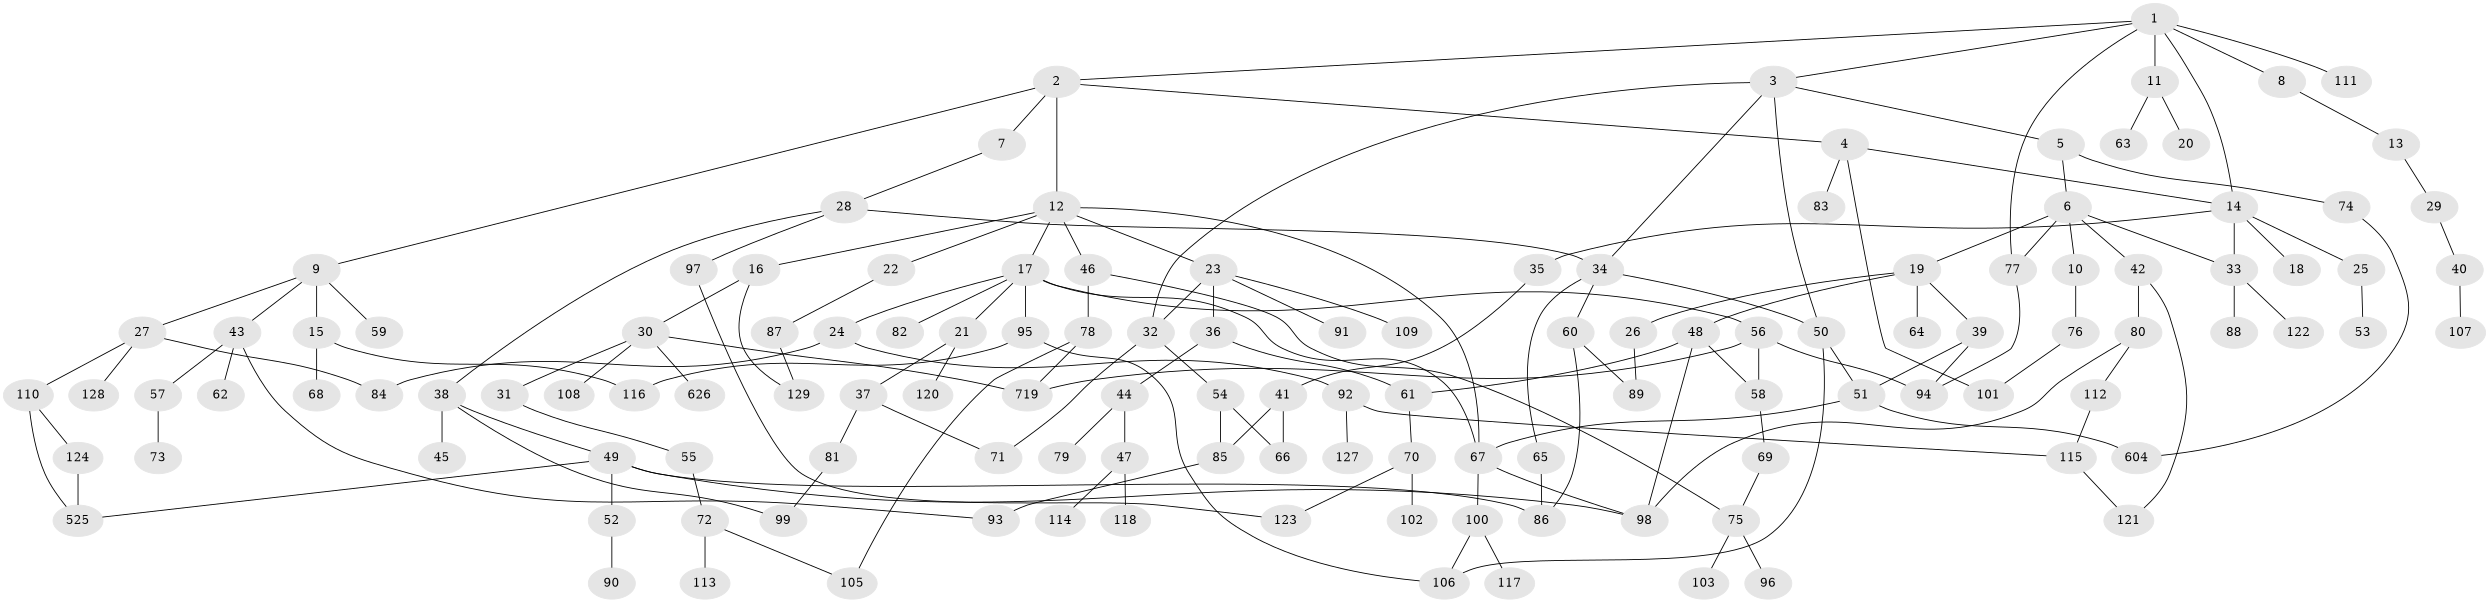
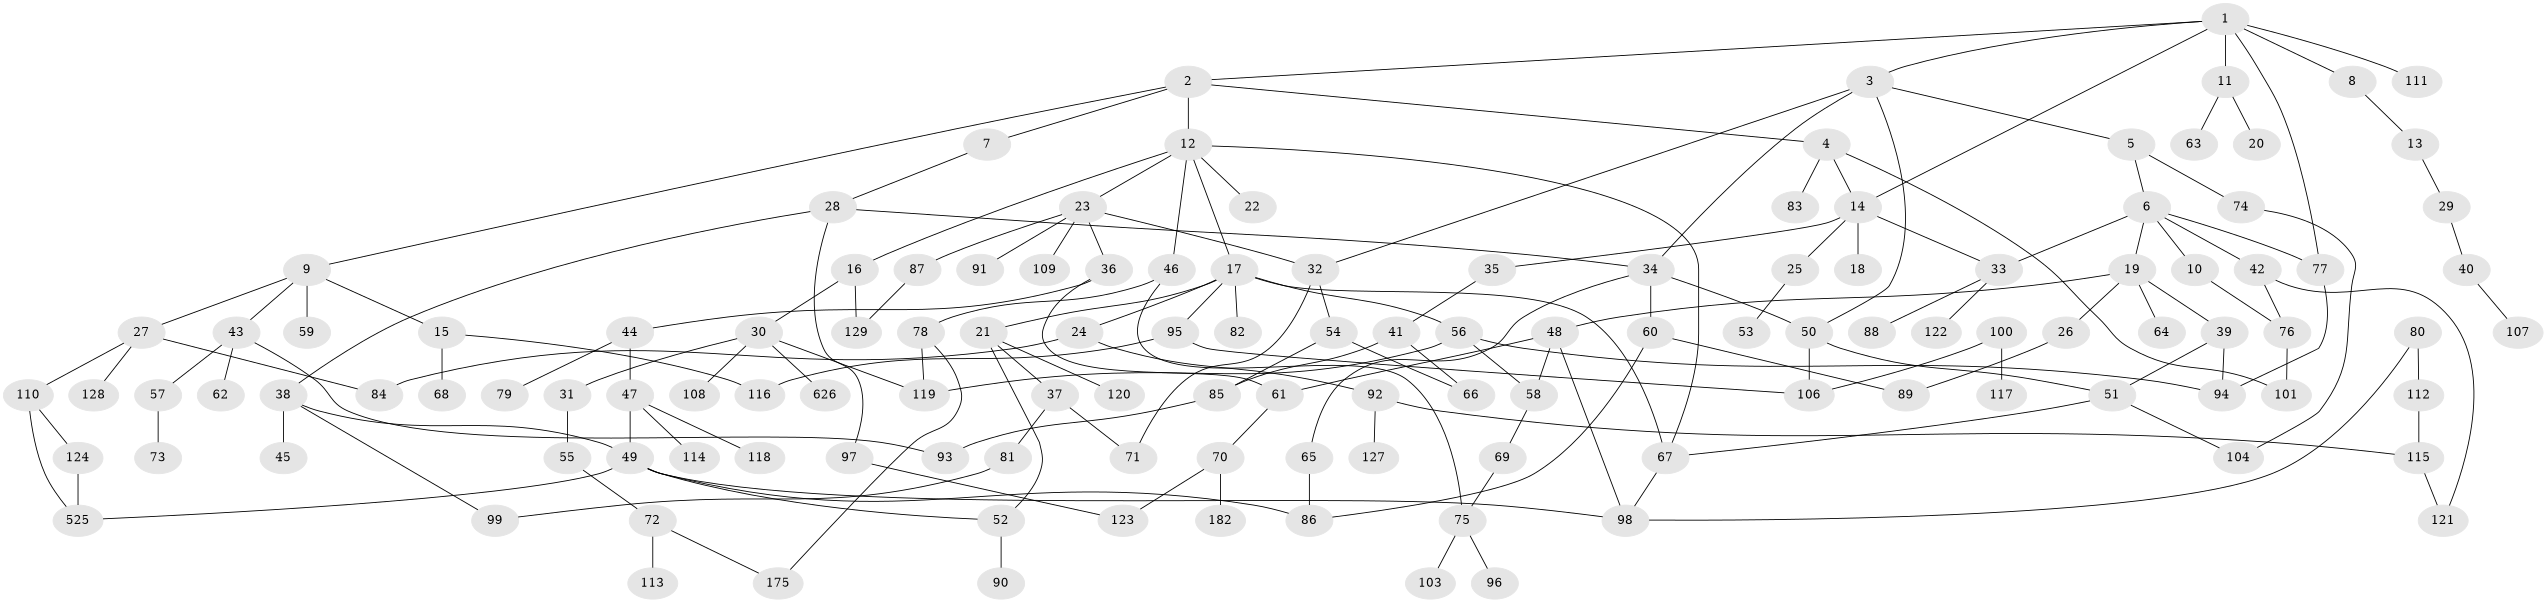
edge "22" -- "87": now "23" -- "87"
edge "42" -- "80": now "42" -- "76"
node "719": label "719" -> "119"
edge "21" -- "52": added
edge "47" -- "49": added
node "604": label "604" -> "104"
edge "67" -- "100": removed
node "102": label "102" -> "182"
node "105": label "105" -> "175"
